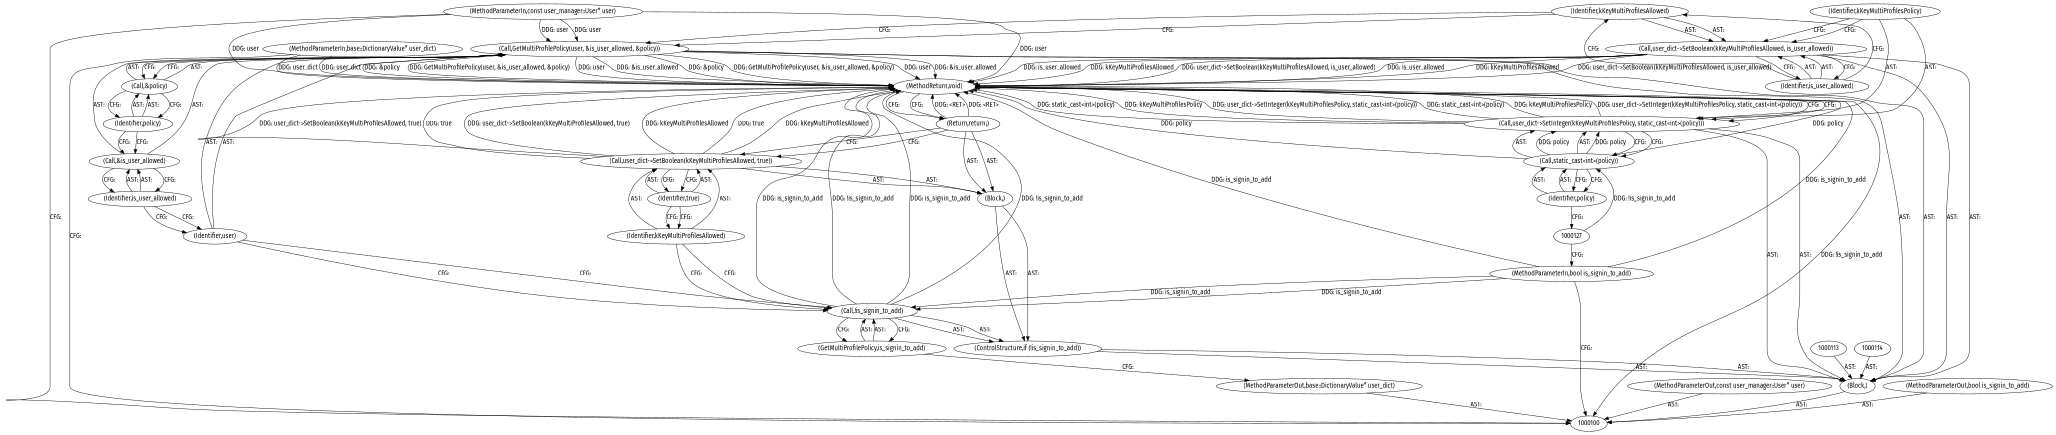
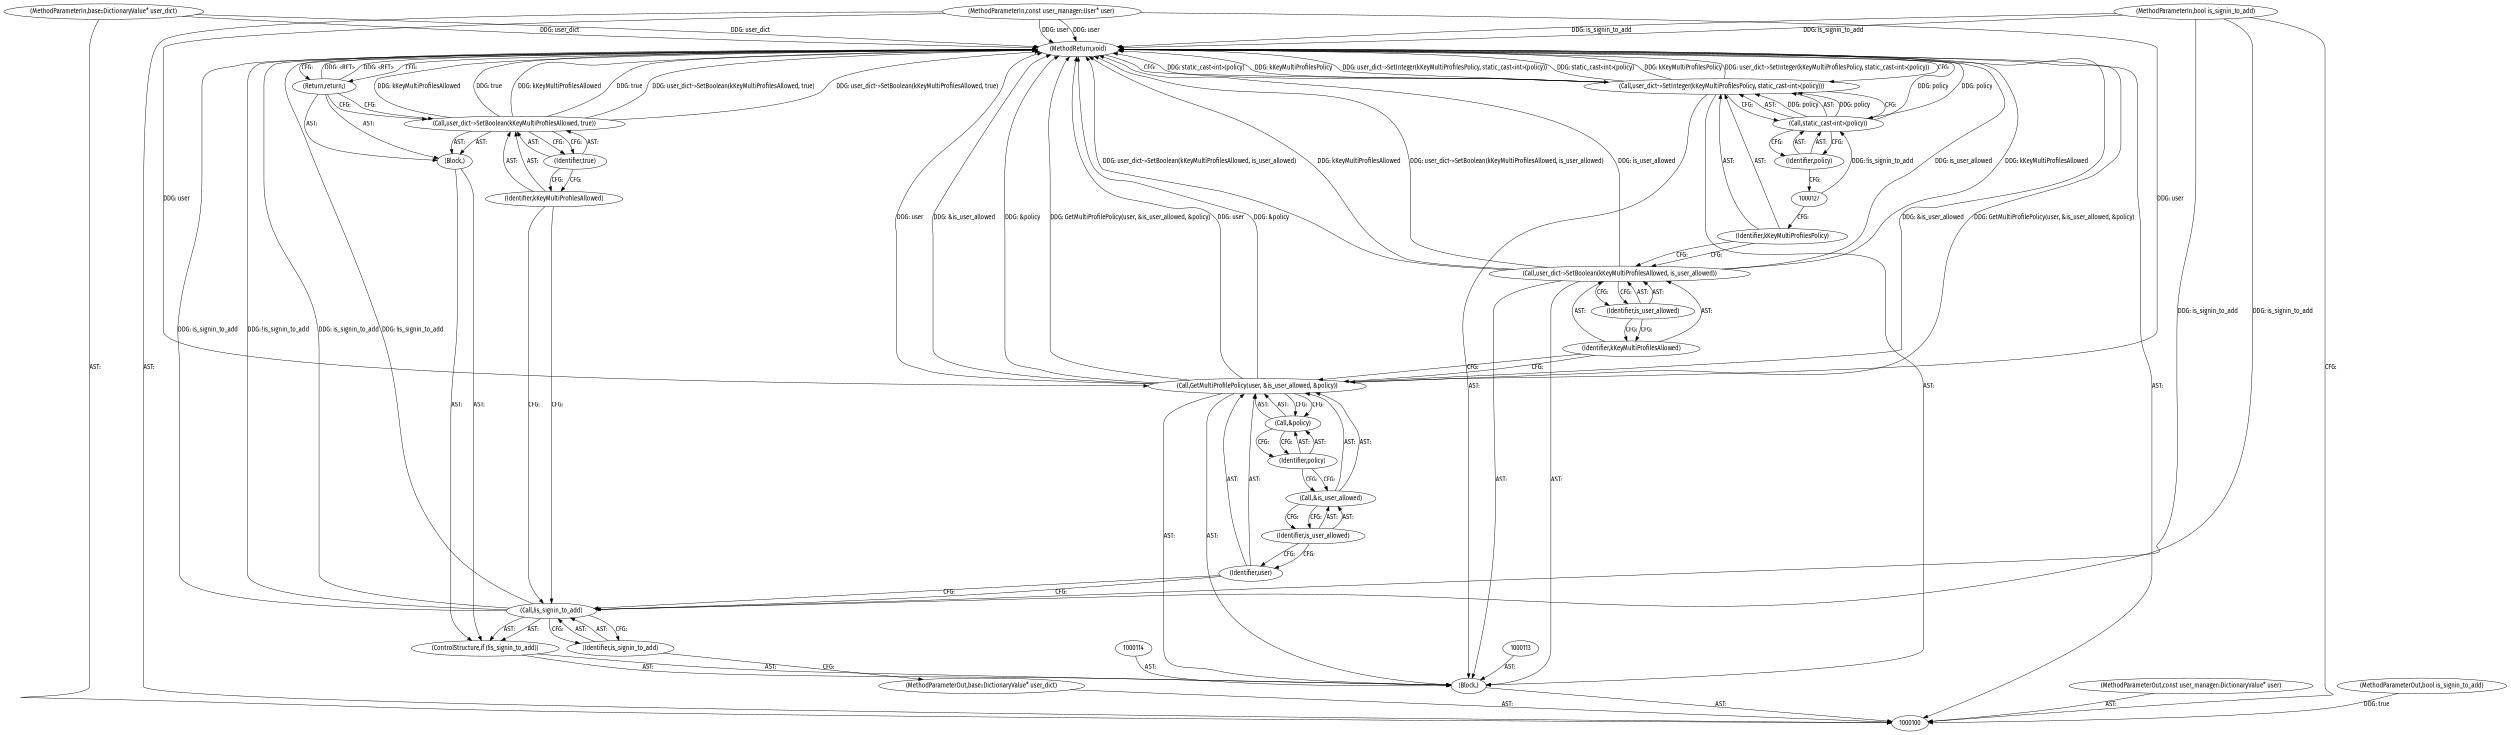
edge "(MethodParameterIn,const user_manager::User* user)" -> "1000100": label "CFG: " -> "AST: "
edge "(MethodParameterIn,base::DictionaryValue* user_dict)" -> "1000100": label "CFG: " -> "AST: "
edge "1000127" -> "(MethodParameterIn,bool is_signin_to_add)": now "1000127" -> "(Identifier,kKeyMultiProfilesPolicy)"
edge "(MethodReturn,void)" -> "1000100": label "DDG: !is_signin_to_add" -> "AST: "
node "(GetMultiProfilePolicy,is_signin_to_add)": label "(GetMultiProfilePolicy,is_signin_to_add)" -> "(Identifier,is_signin_to_add)"
node "(MethodParameterOut,const user_manager::User* user)": label "(MethodParameterOut,const user_manager::User* user)" -> "(MethodParameterOut,const user_manager::DictionaryValue* user)"
edge "(MethodParameterOut,bool is_signin_to_add)" -> "1000100": label "AST: " -> "DDG: true"
